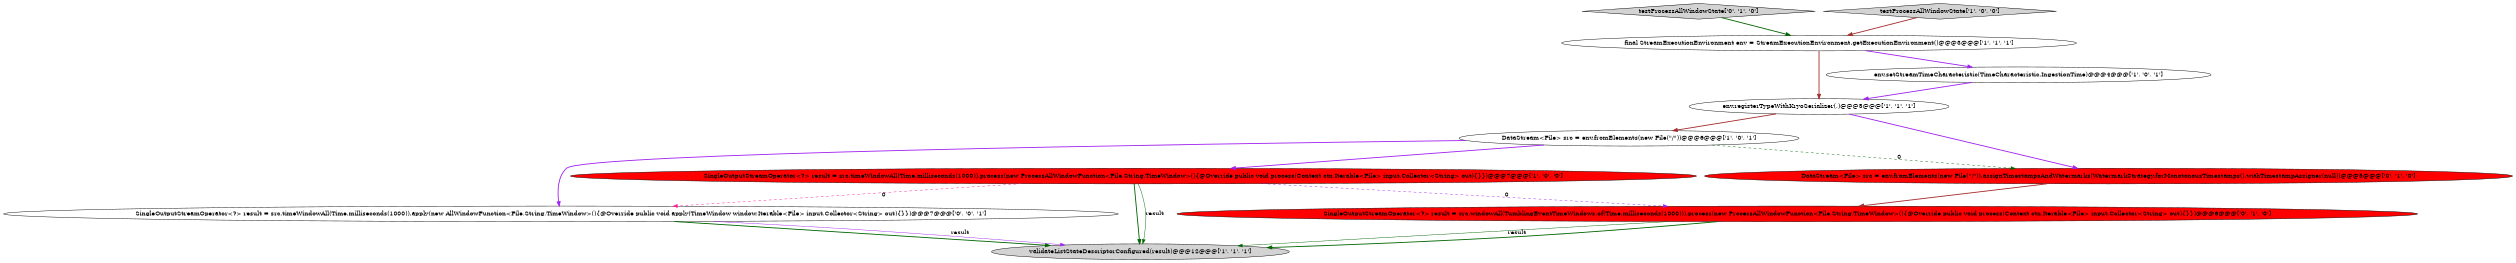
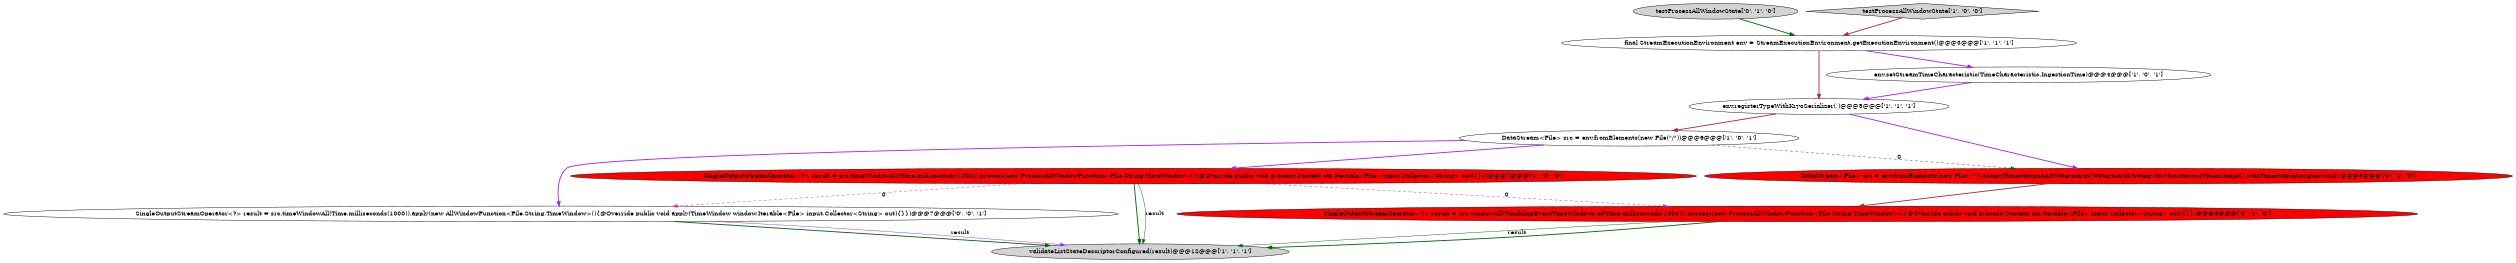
node "testProcessAllWindowState['0', '1', '0']": shape diamond -> ellipse
